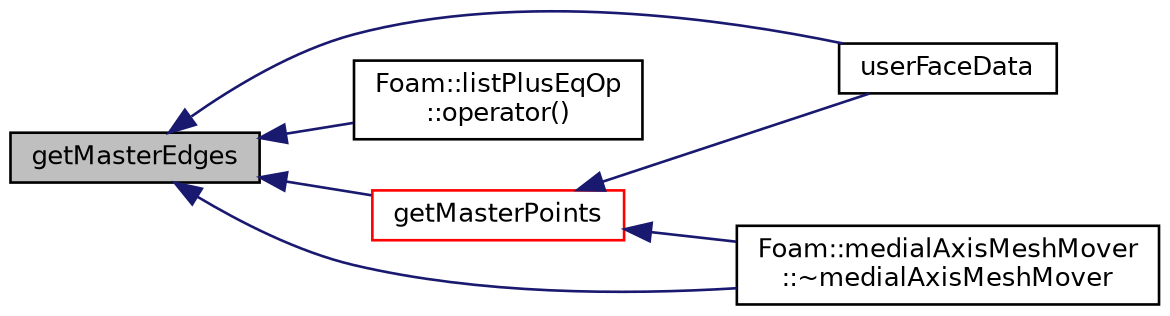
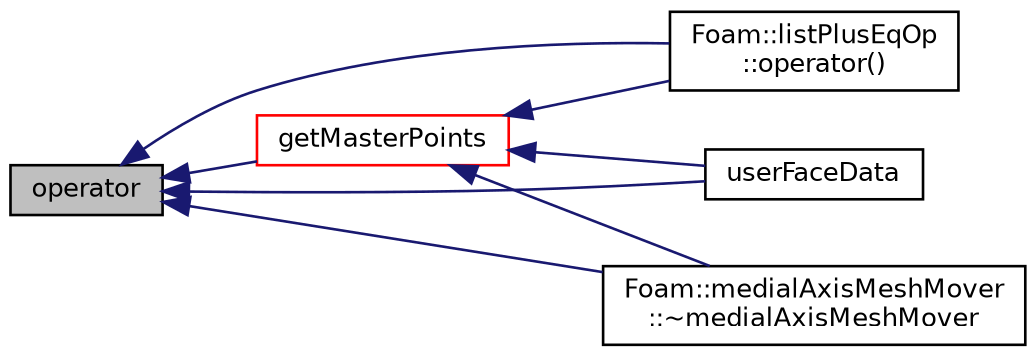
edge "Foam::listPlusEqOp ::operator()" -> "getMasterPoints": added
node "getMasterEdges": label "getMasterEdges" -> "operator"
